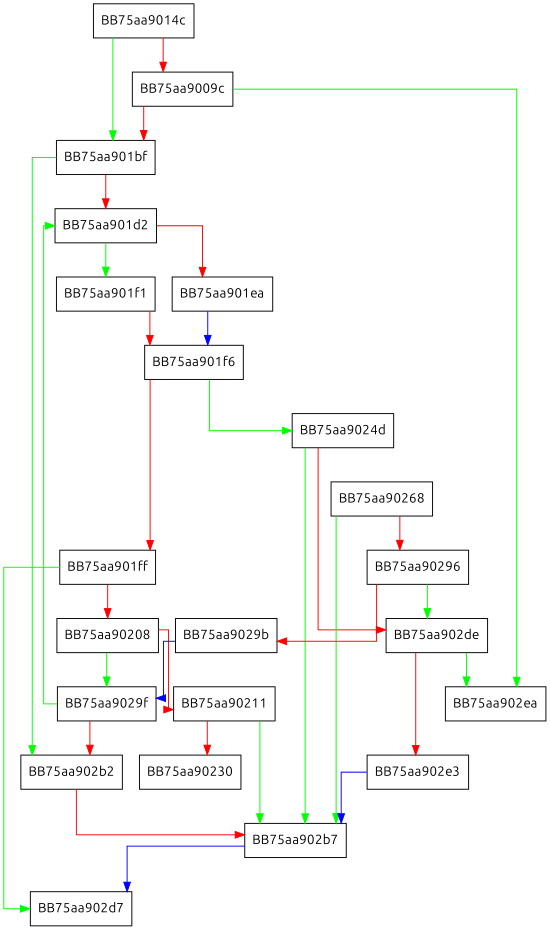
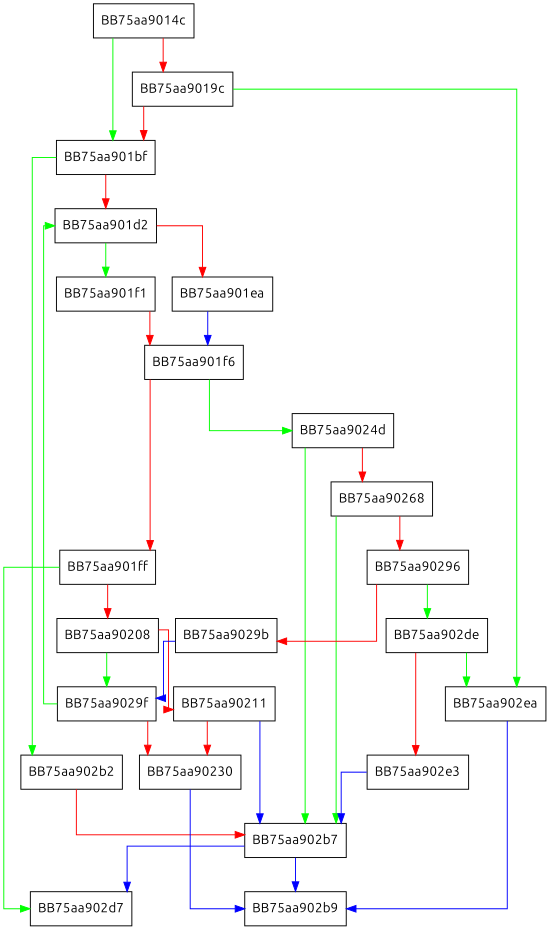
node "BB75aa9009c": label "BB75aa9009c" -> "BB75aa9019c"
edge "BB75aa9024d" -> "BB75aa902de": now "BB75aa9024d" -> "BB75aa90268"
edge "BB75aa9029f" -> "BB75aa902b2": now "BB75aa9029f" -> "BB75aa90230"
edge "BB75aa90211" -> "BB75aa902b7": color green -> blue
node "BB75aa902b9": added
